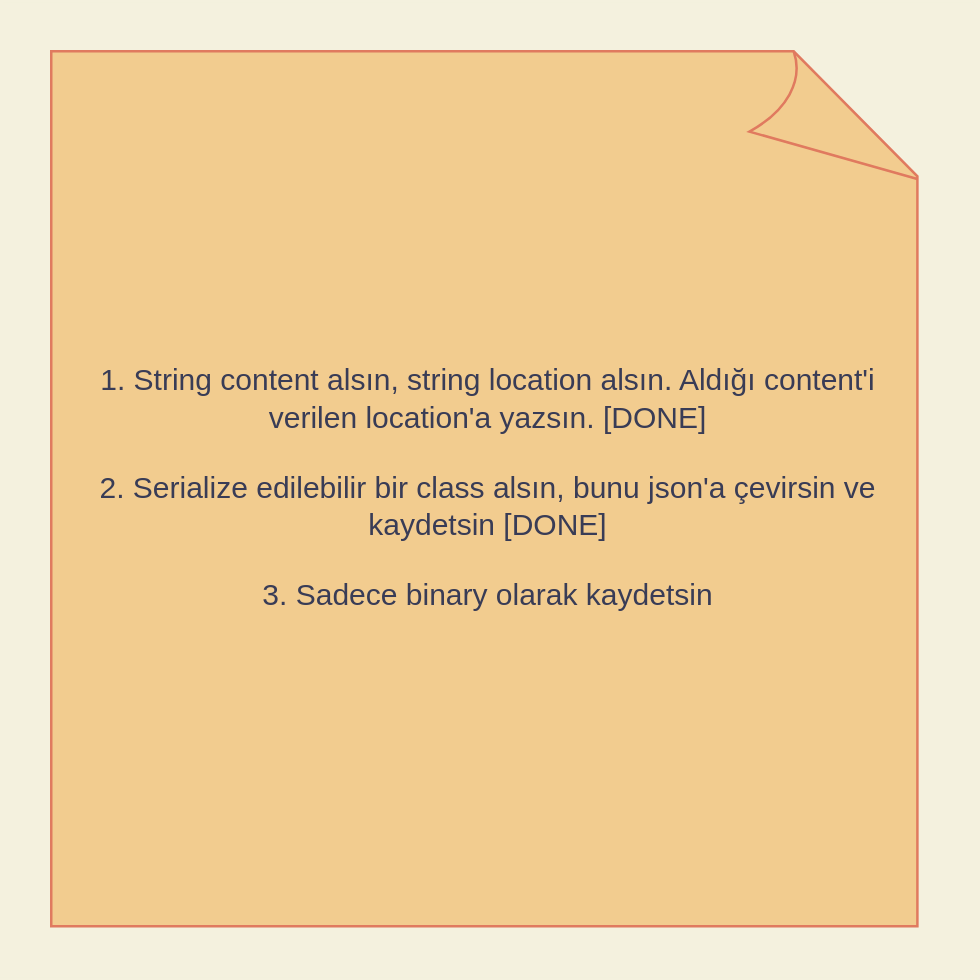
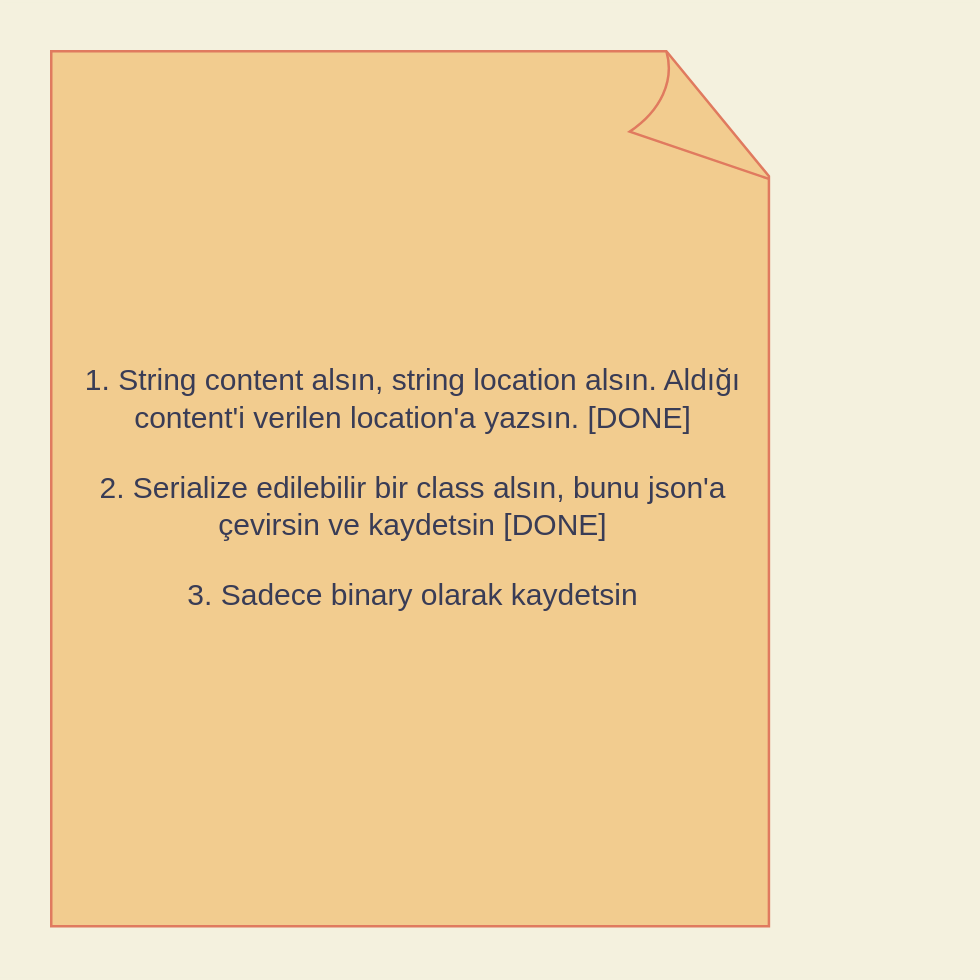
node "1. String content alsın, string location alsın. Aldığı content'i verilen location'a yazsın. [DONE] 2. Serialize edilebilir bir class alsın, bunu json'a çevirsin ve kaydetsin [DONE] 3. Sadece binary olarak kaydetsin": size 875x875 -> 725x875
